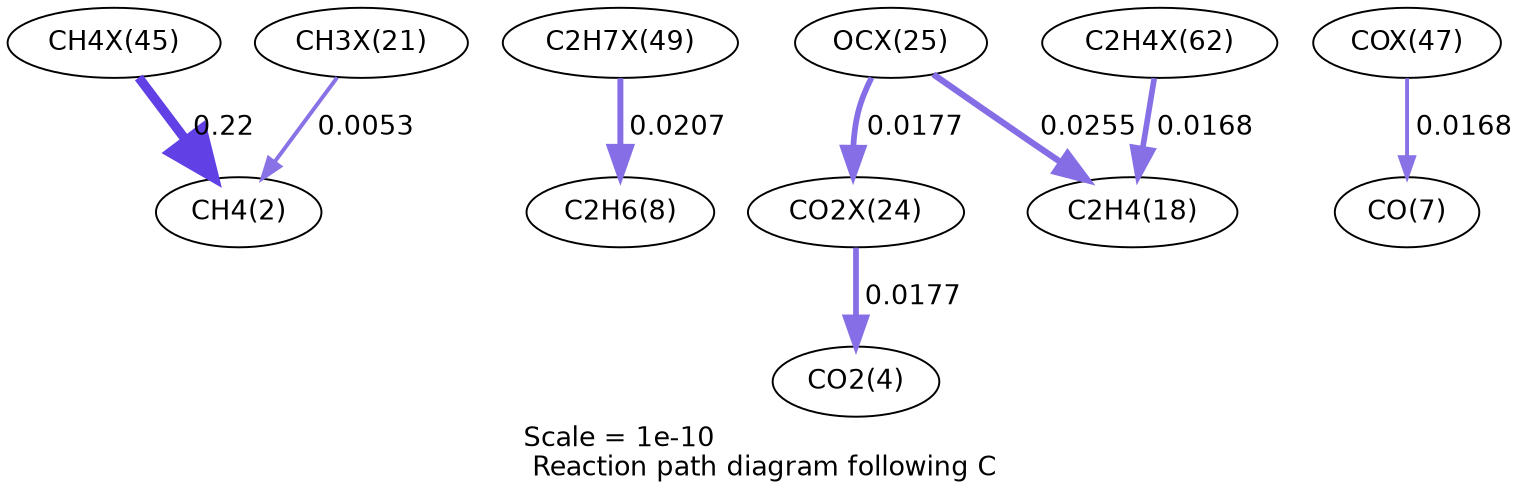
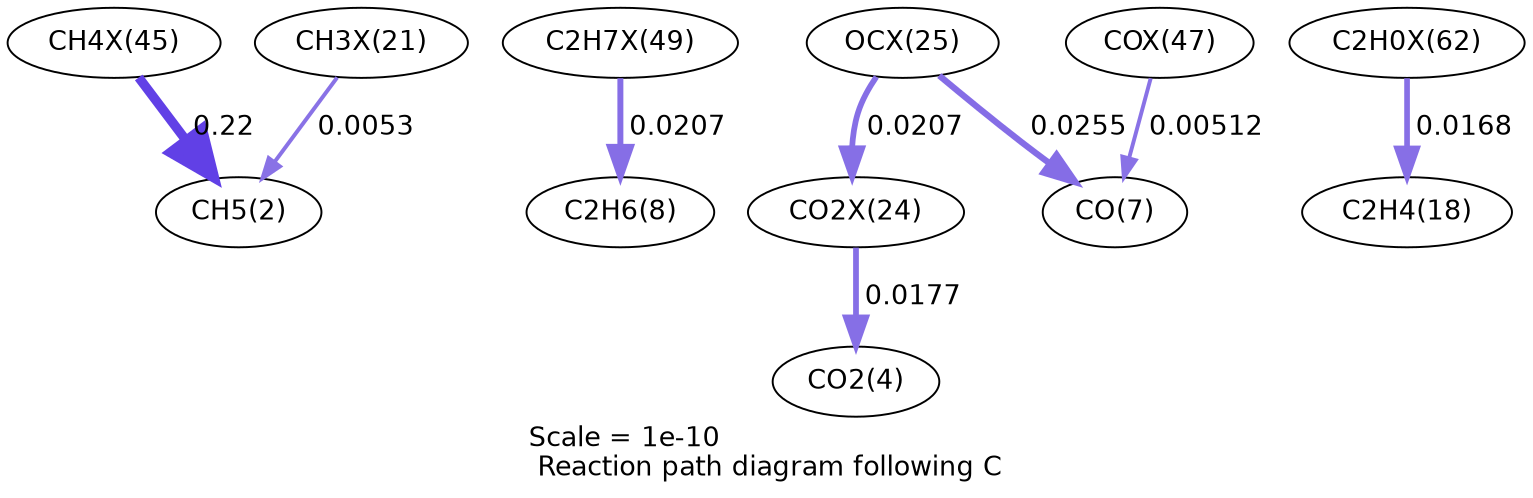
node "C2H4X(62)": label "C2H4X(62)" -> "C2H0X(62)"
edge "OCX(25)" -> "C2H4(18)": now "OCX(25)" -> "CO(7)"
edge "OCX(25)" -> "CO2X(24)": label " 0.0177" -> " 0.0207"
edge "COX(47)" -> "CO(7)": label " 0.0168" -> " 0.00512"
node "CH4(2)": label "CH4(2)" -> "CH5(2)"
